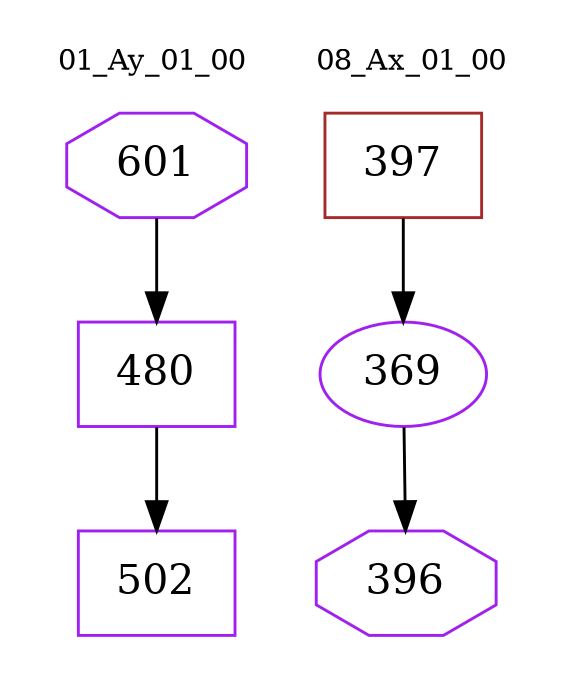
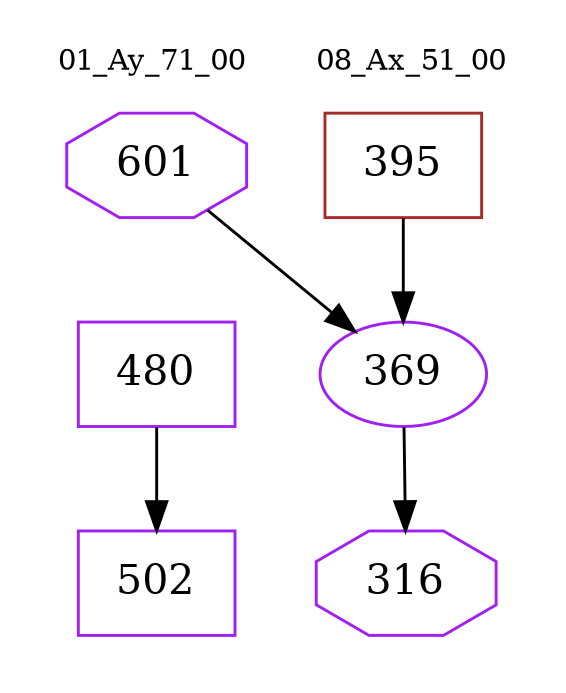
cluster "01_Ay_01_00": label "01_Ay_01_00" -> "01_Ay_71_00"
cluster "08_Ax_01_00": label "08_Ax_01_00" -> "08_Ax_51_00"
node "397": label "397" -> "395"
edge "601" -> "480": now "601" -> "369"
node "396": label "396" -> "316"
